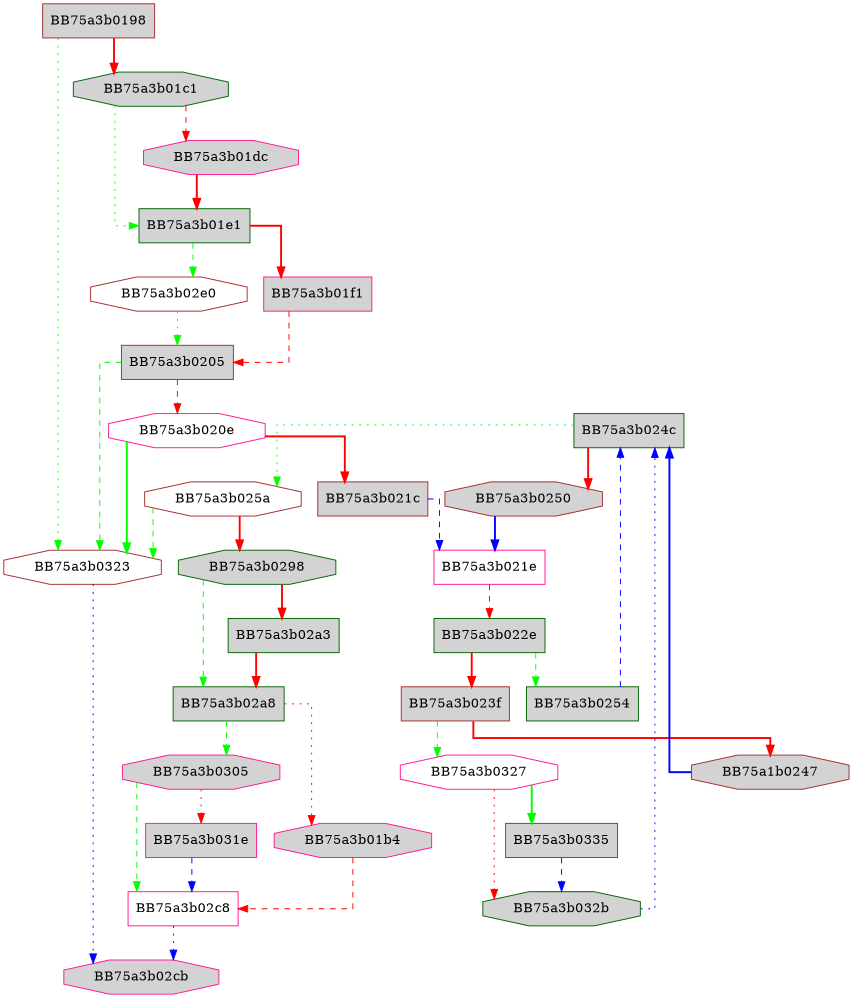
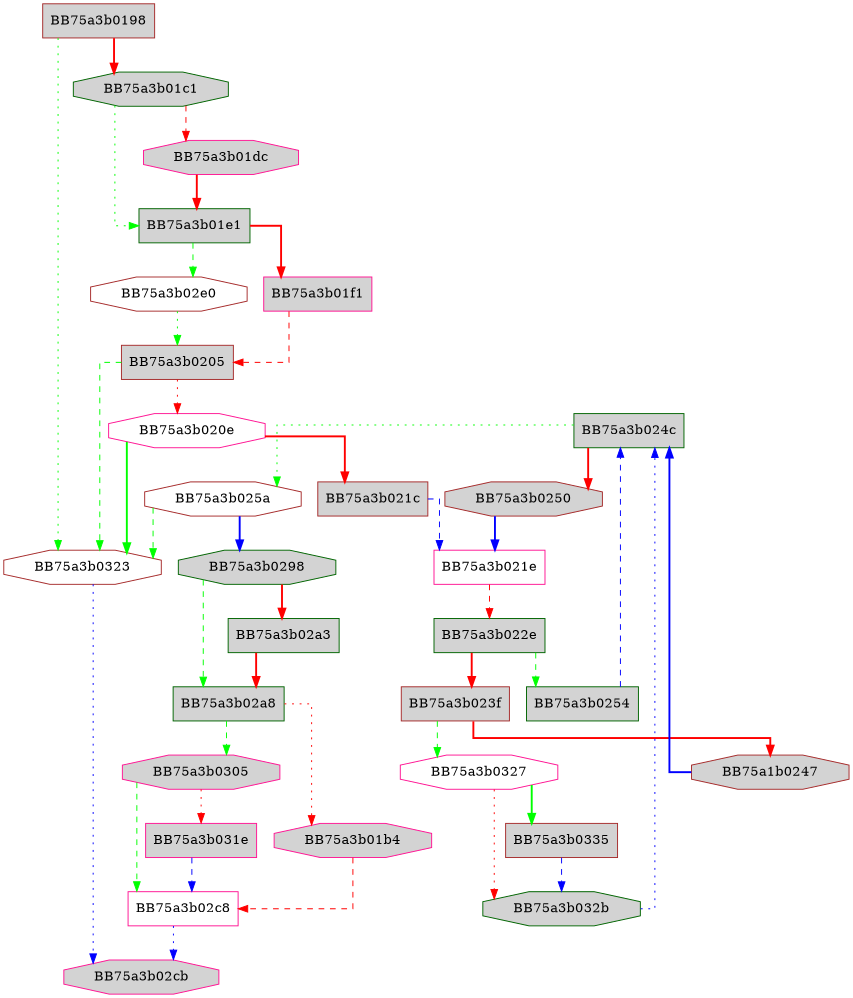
edge "BB75a3b0205" -> "BB75a3b020e": style dashed -> dotted
edge "BB75a3b025a" -> "BB75a3b0298": color red -> blue
